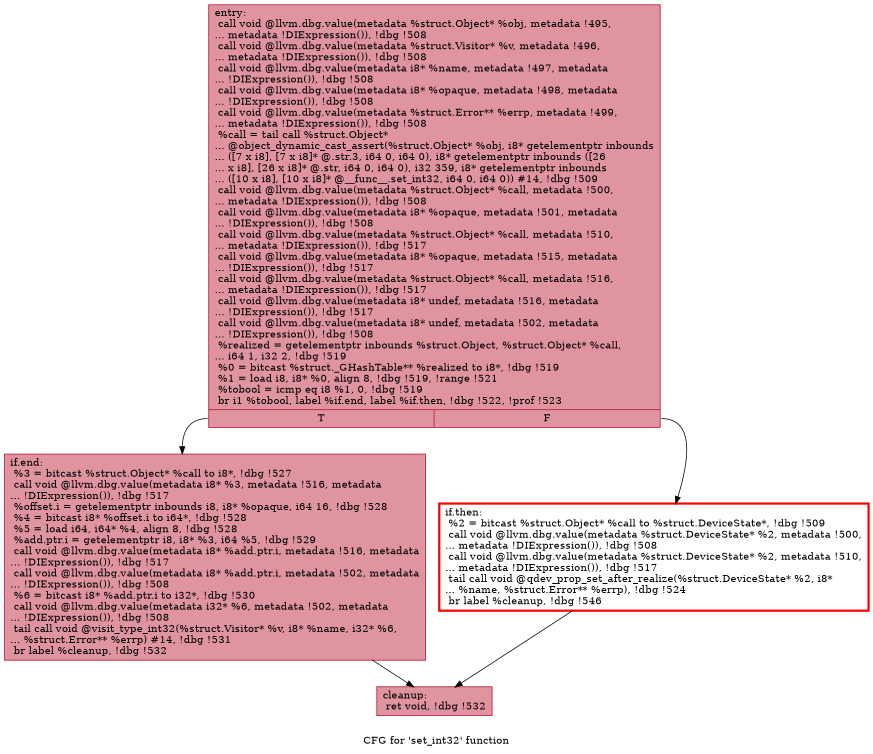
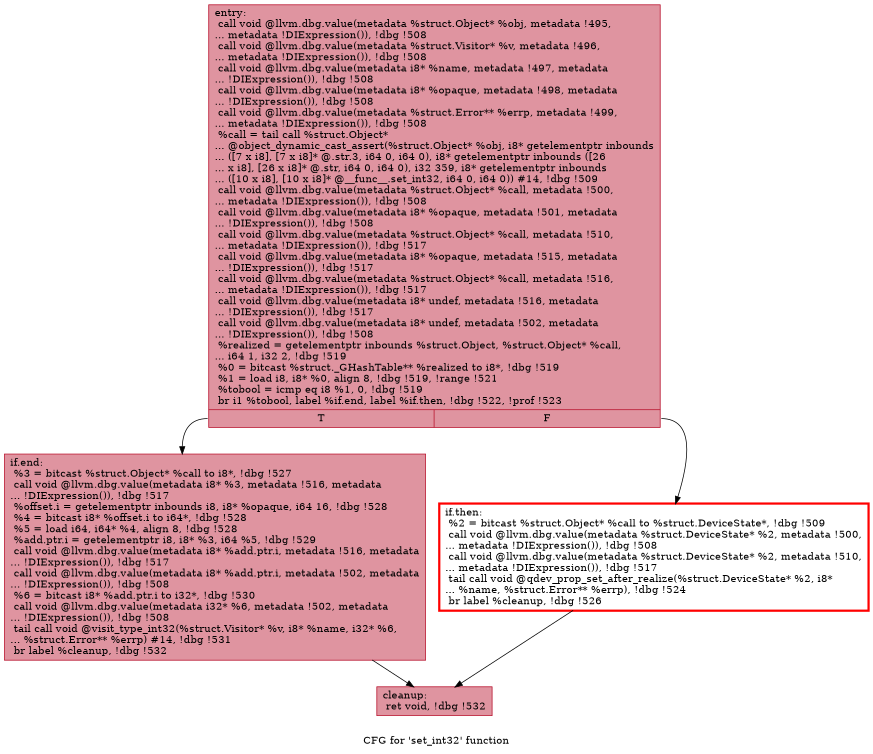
node "if.then:": text "br label %cleanup, !dbg !546" -> "br label %cleanup, !dbg !526"
